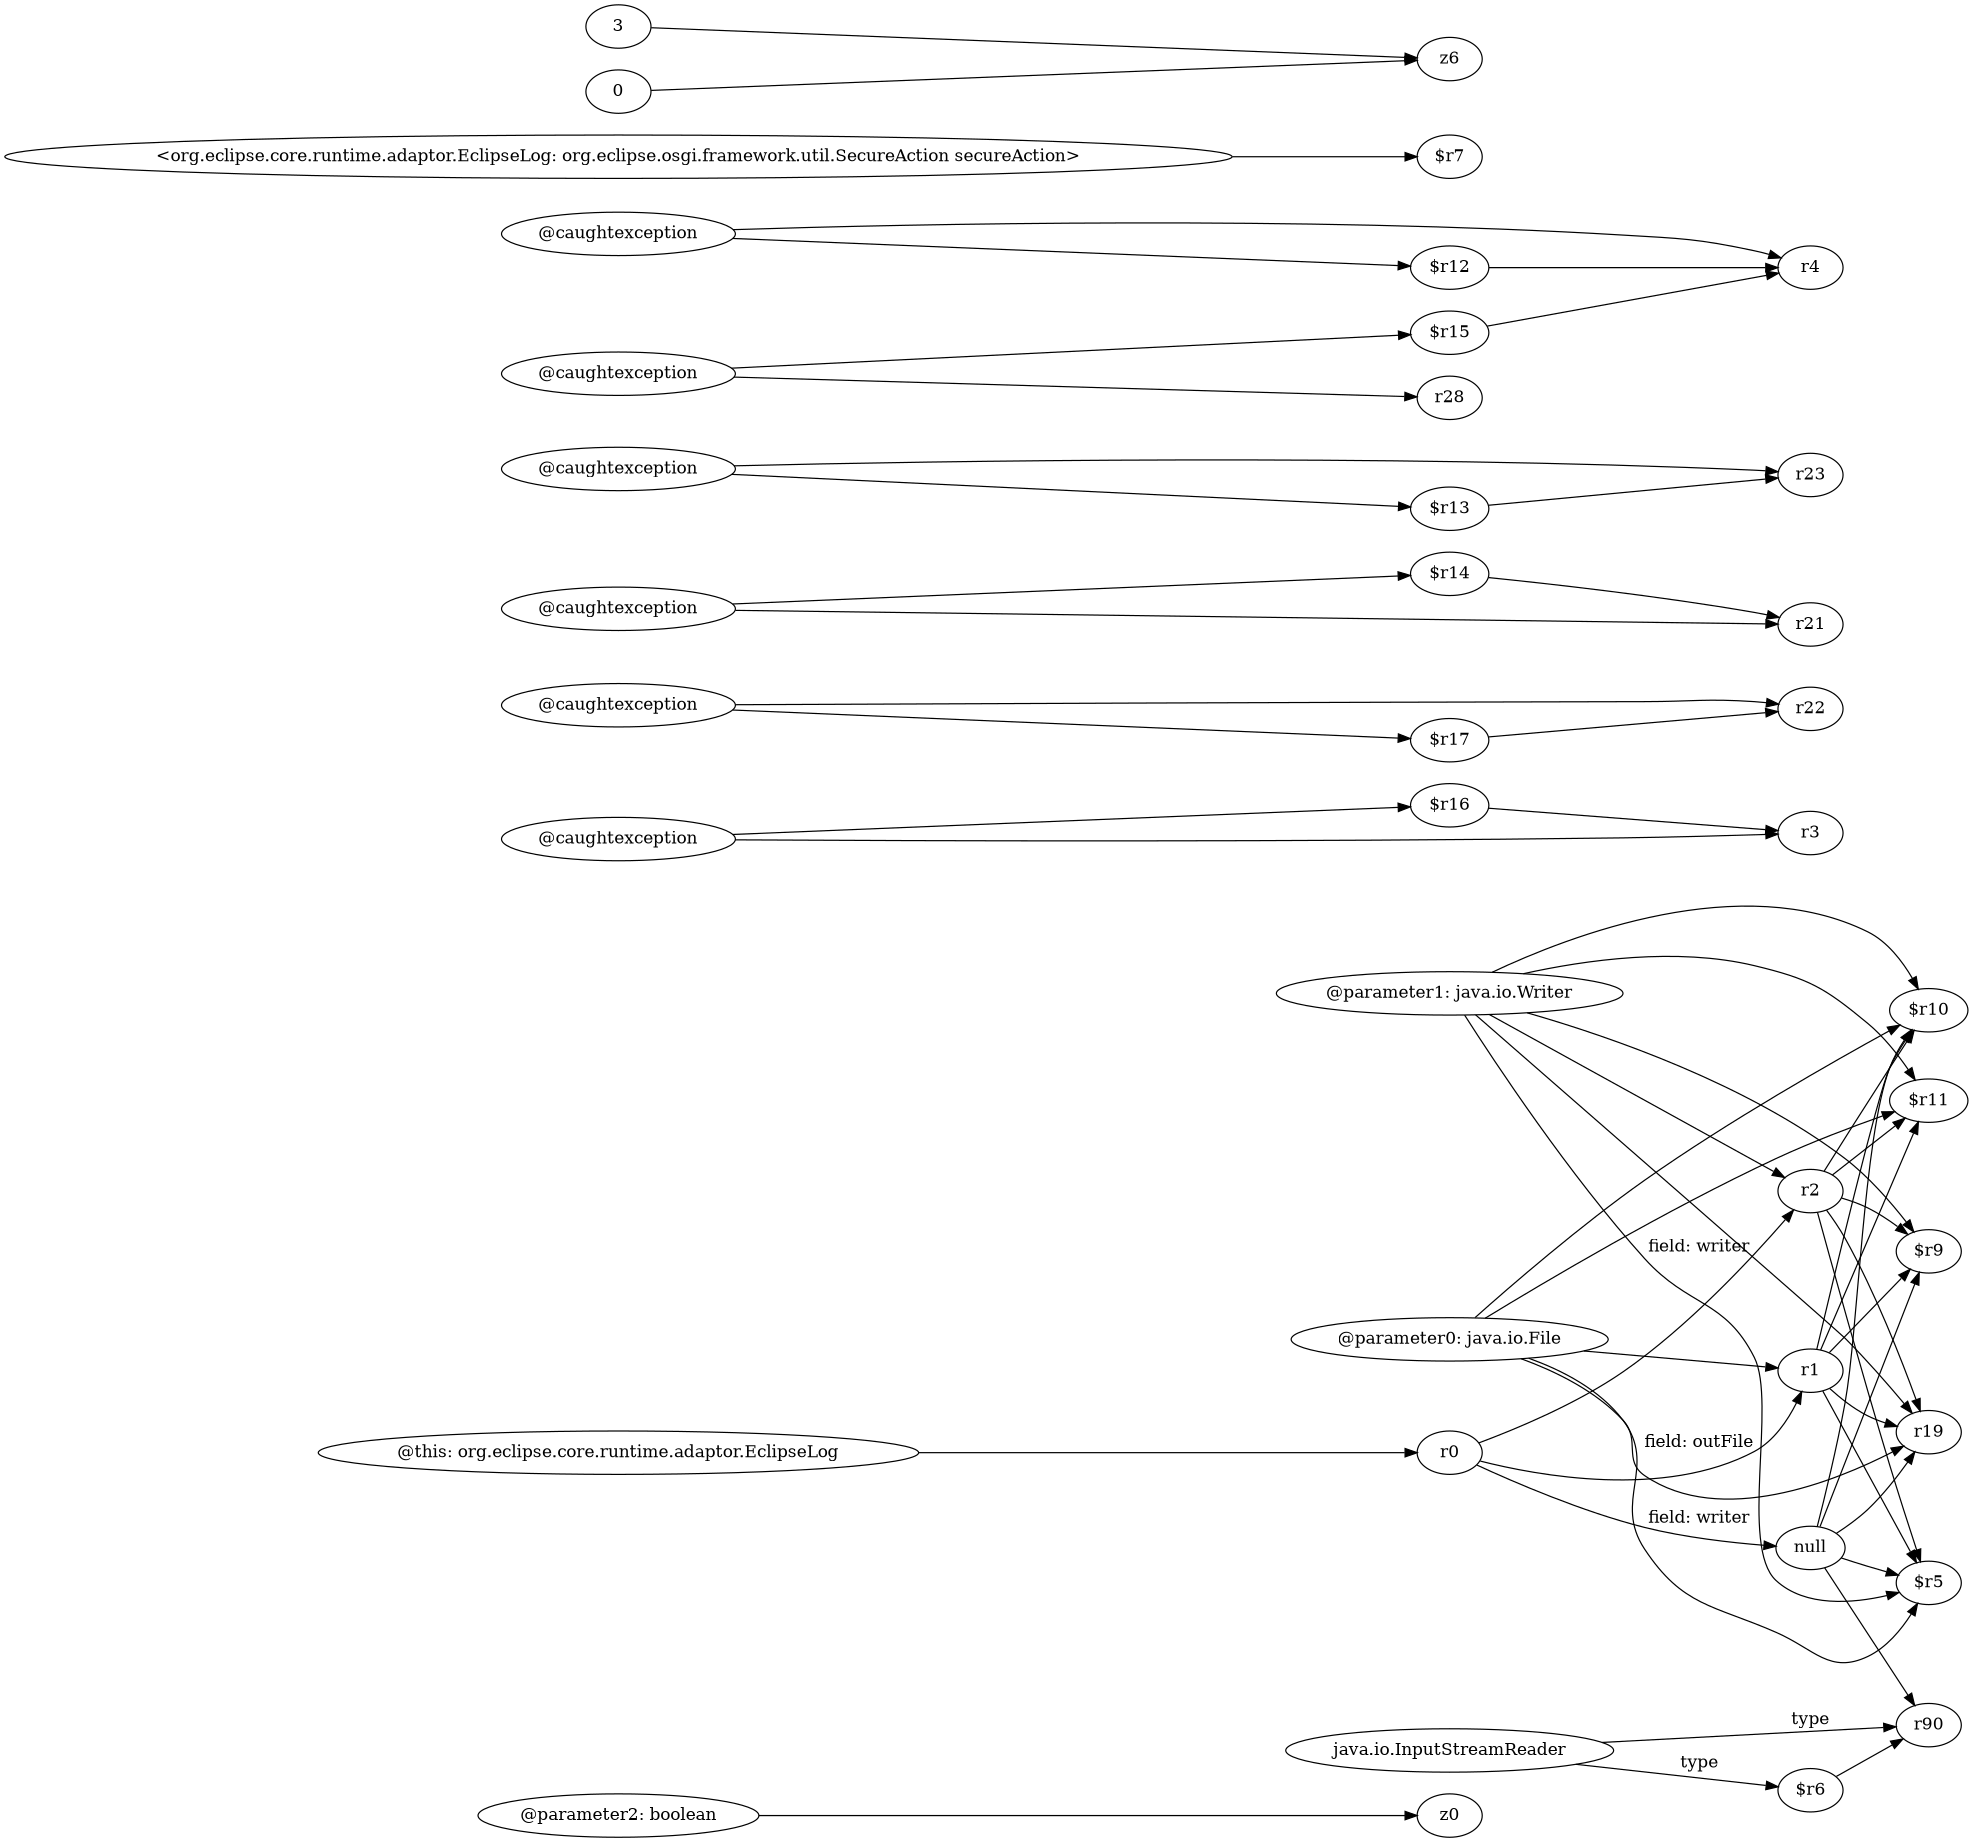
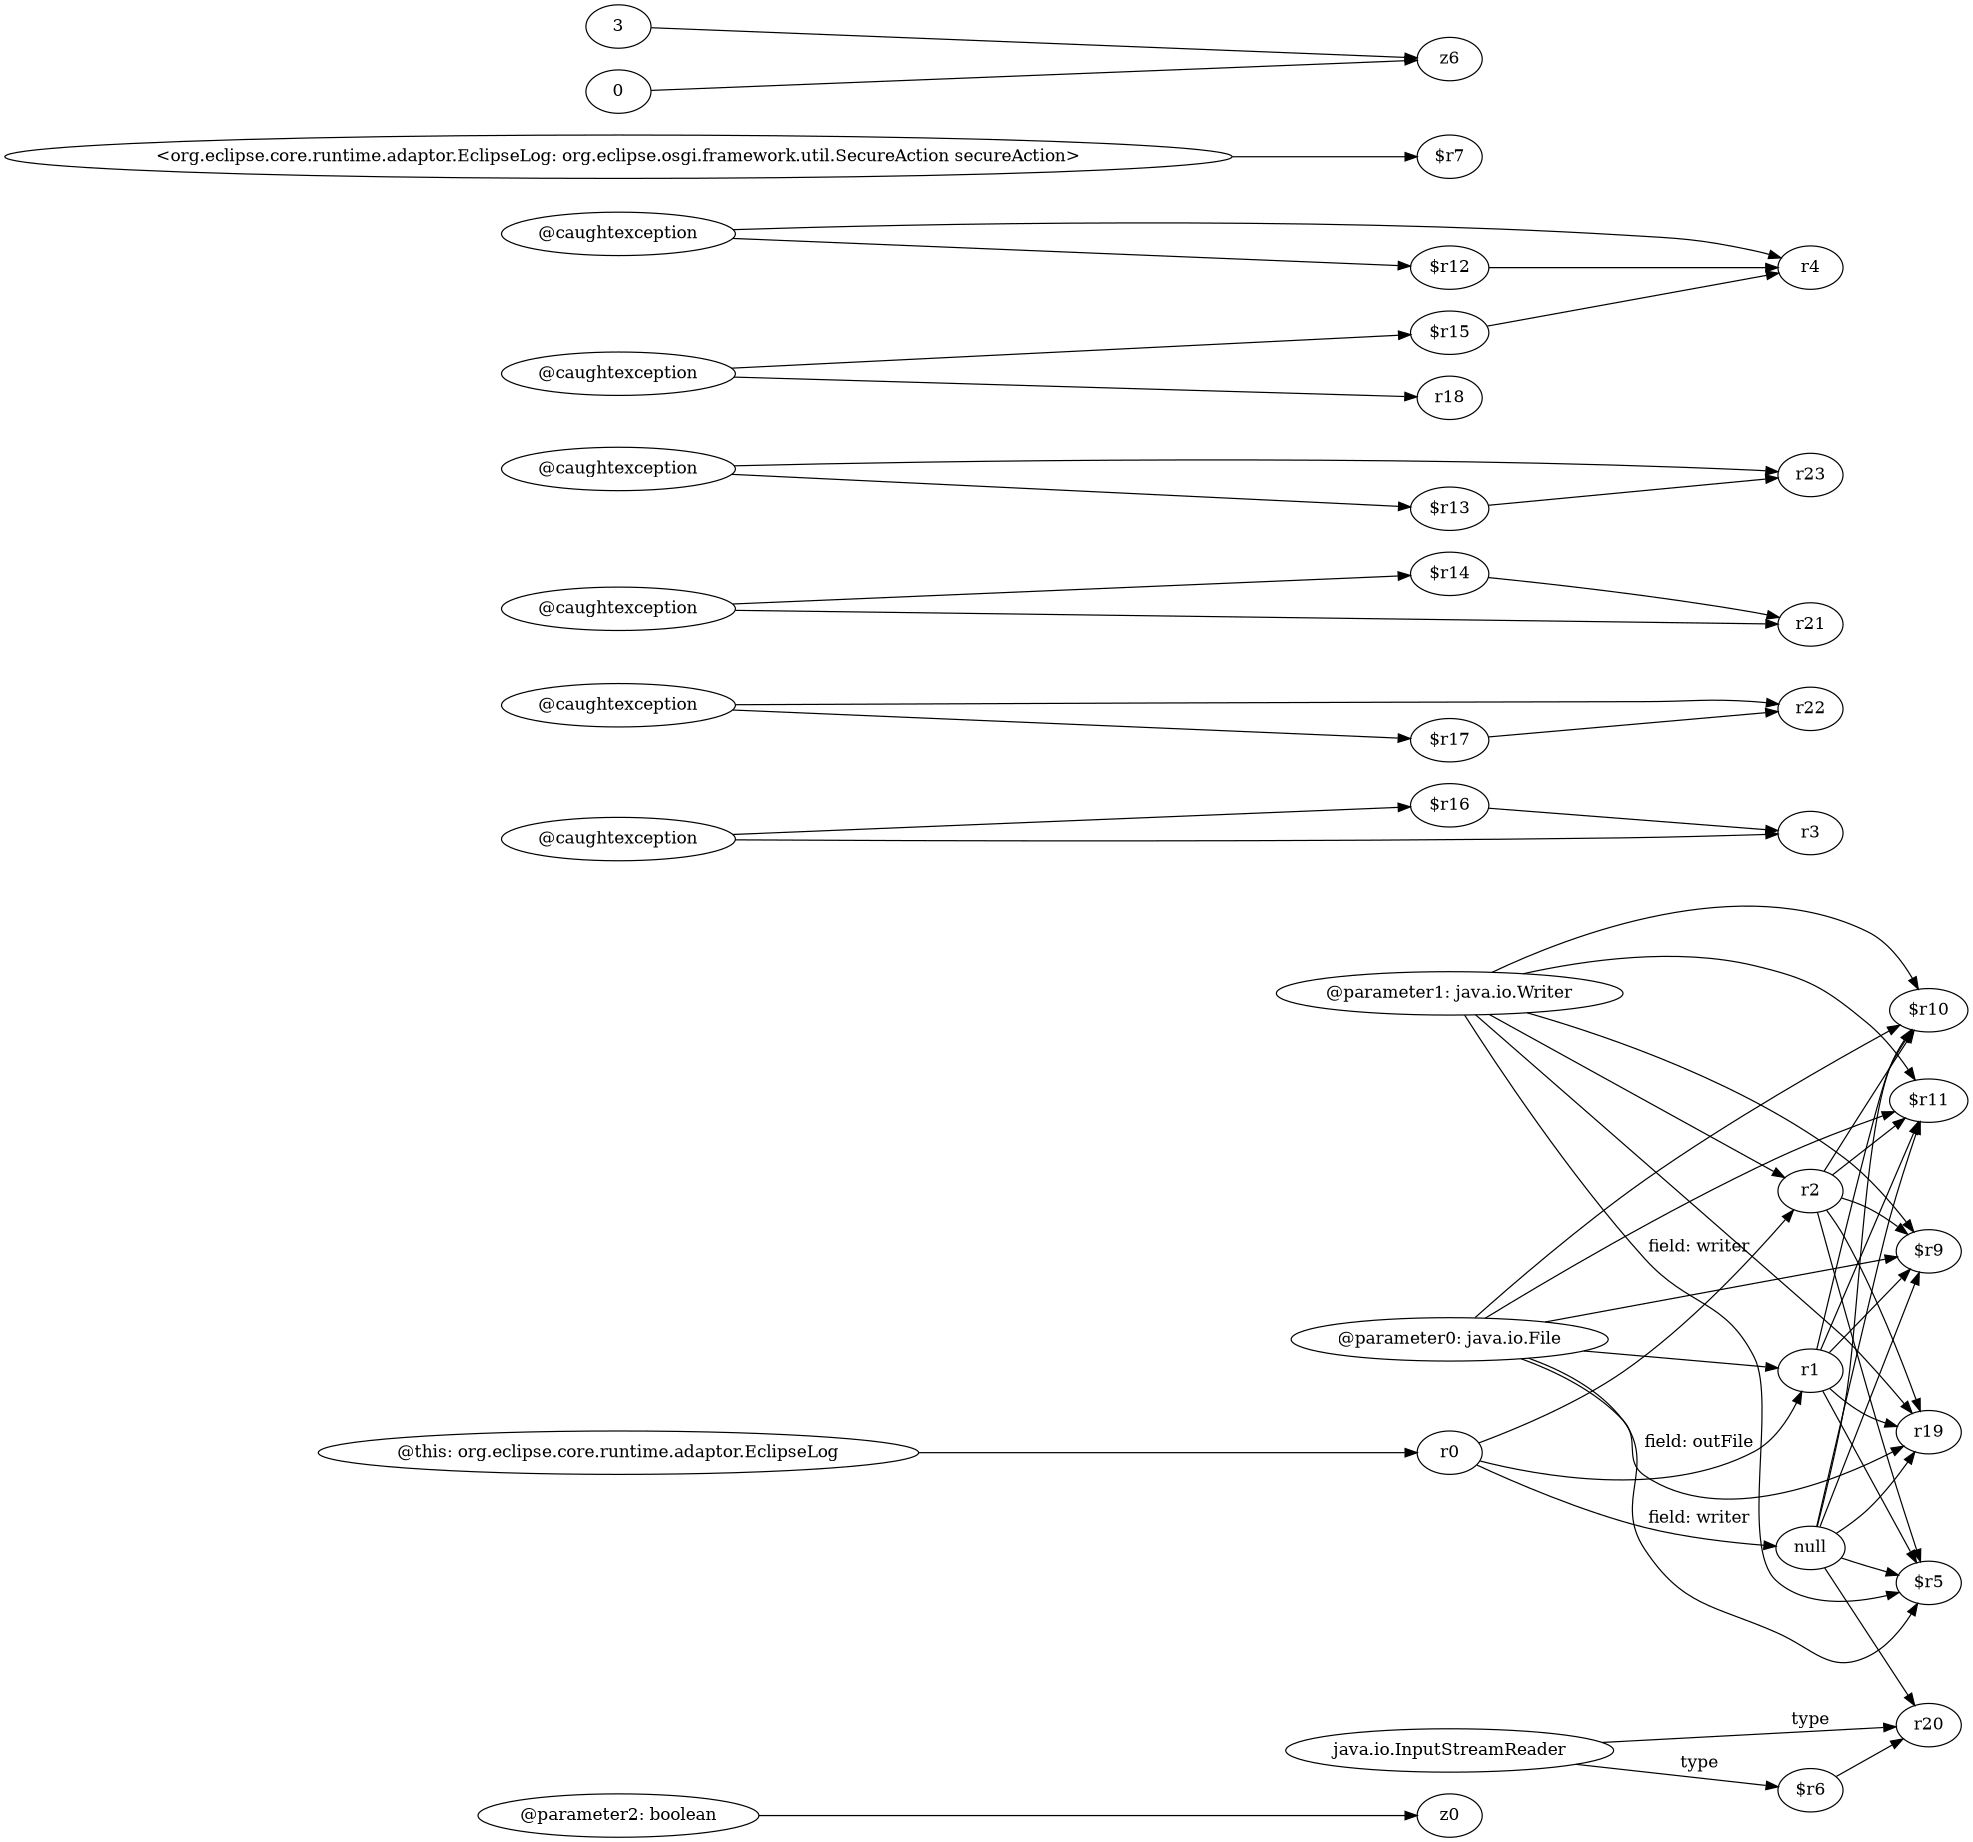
node "r28": label "r28" -> "r18"
edge "@parameter0: java.io.File" -> "$r9": added
edge "null" -> "$r11": added
node "r90": label "r90" -> "r20"
